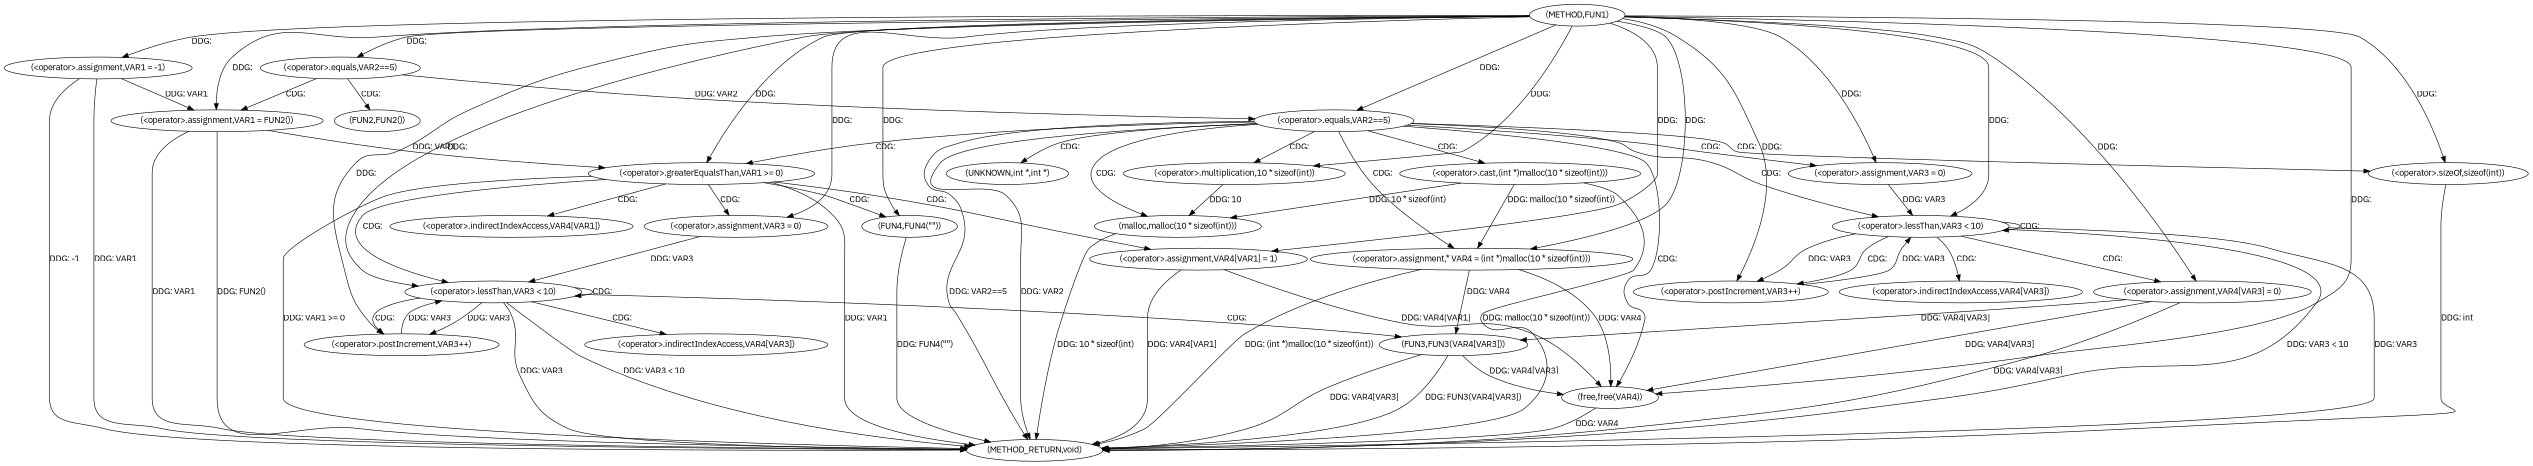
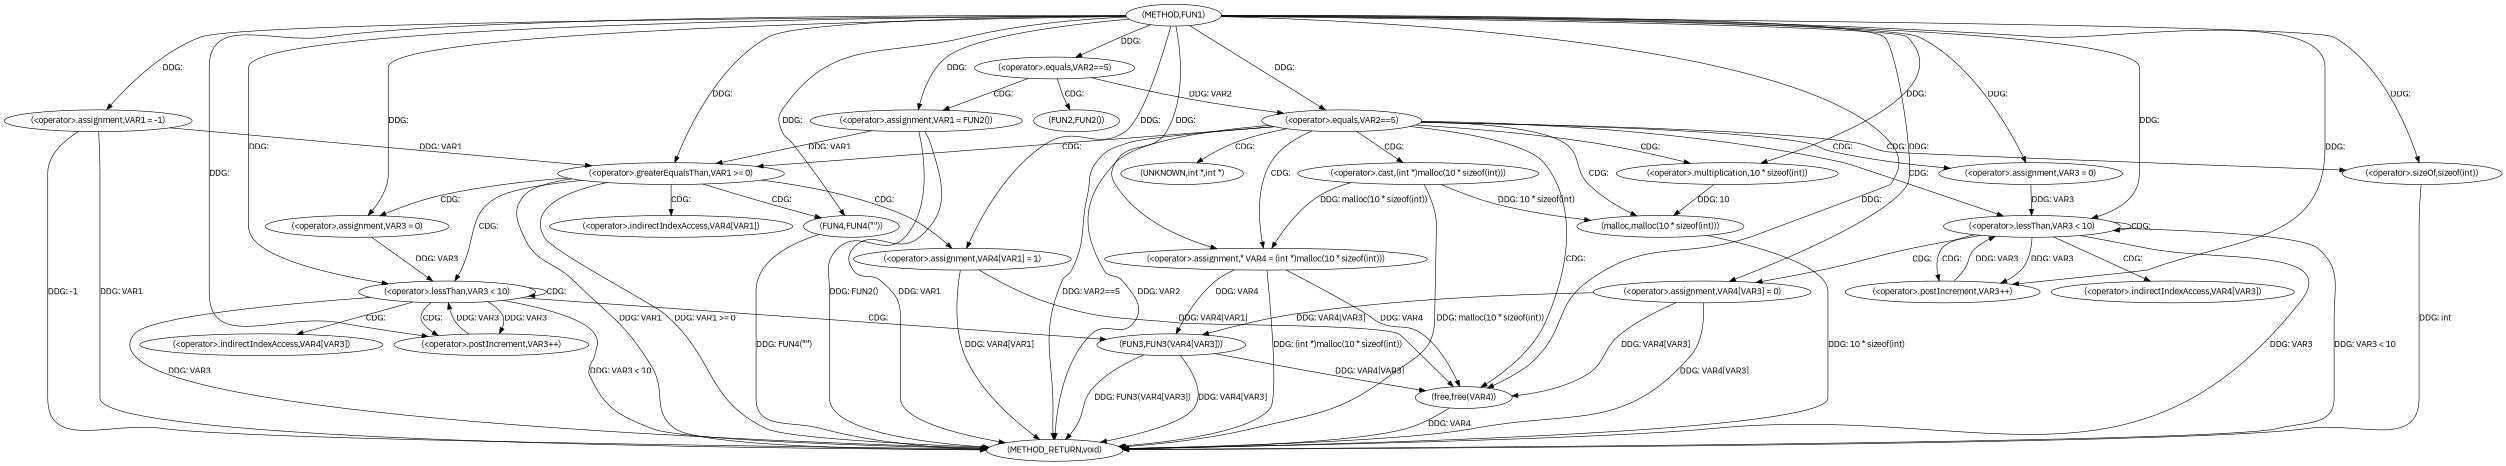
edge "(<operator>.assignment,VAR1 = -1)" -> "(<operator>.assignment,VAR1 = FUN2())": now "(<operator>.assignment,VAR1 = -1)" -> "(<operator>.greaterEqualsThan,VAR1 >= 0)"
